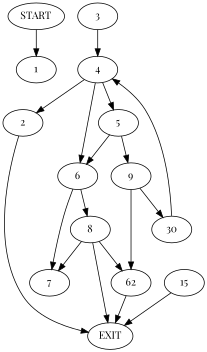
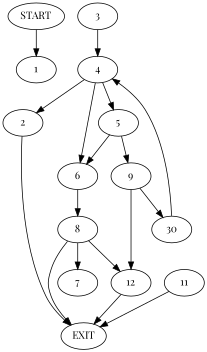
edge "6" -> "7": removed
node "62": label "62" -> "12"
node "15": label "15" -> "11"
